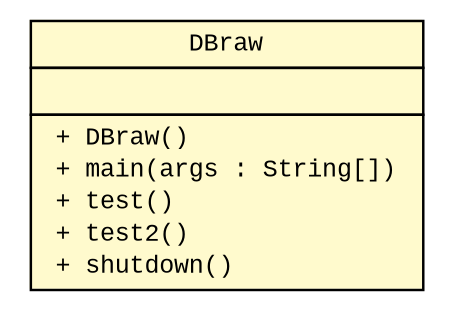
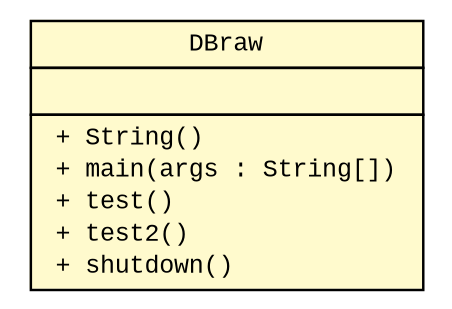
node "DBraw": text "+ DBraw()" -> "+ String()"
